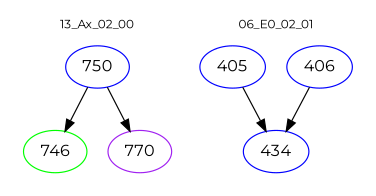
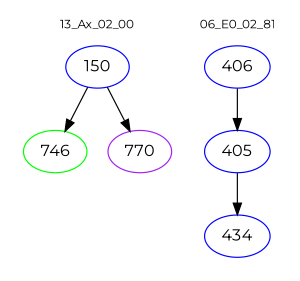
cluster "06_E0_02_01": label "06_E0_02_01" -> "06_E0_02_81"
node "750": label "750" -> "150"
edge "406" -> "434": now "406" -> "405"
